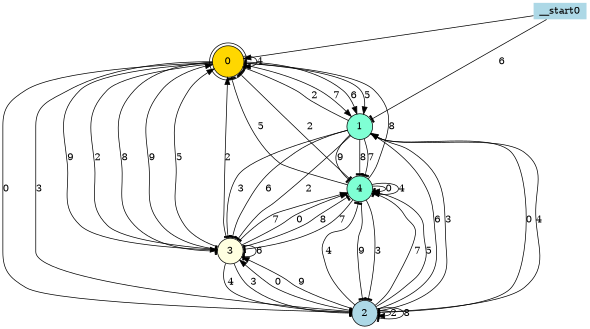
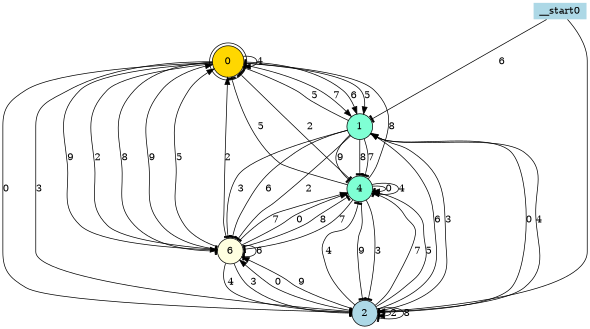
edge "__start0" -> "0": now "__start0" -> "2"
edge "1" -> "0": label "2" -> "5"
node "3": label "3" -> "6"
